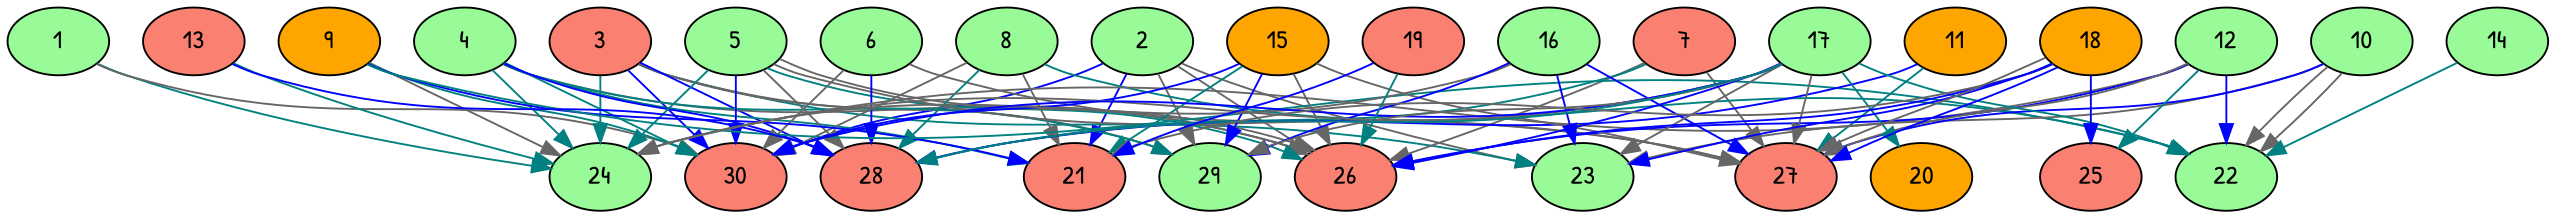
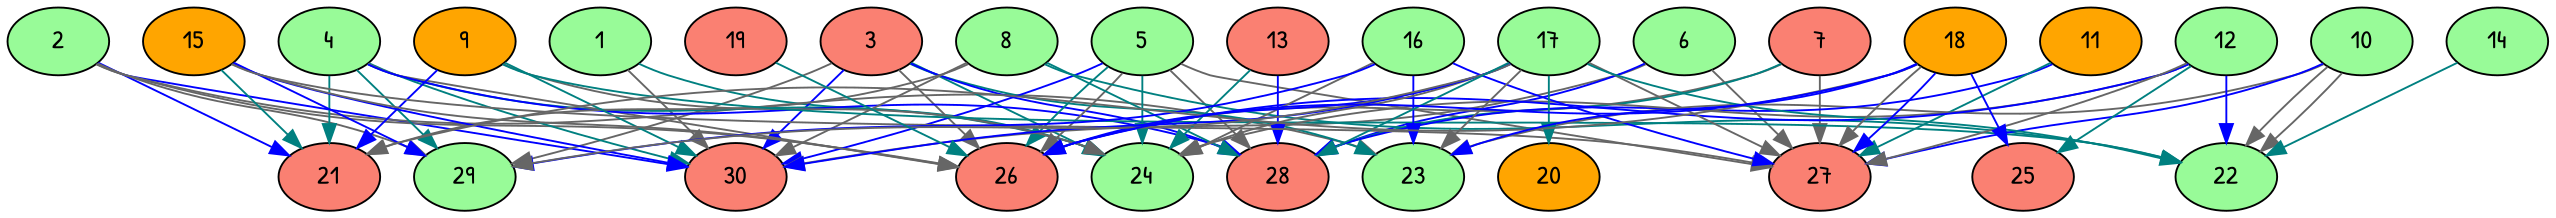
edge "19" -> "21": removed
